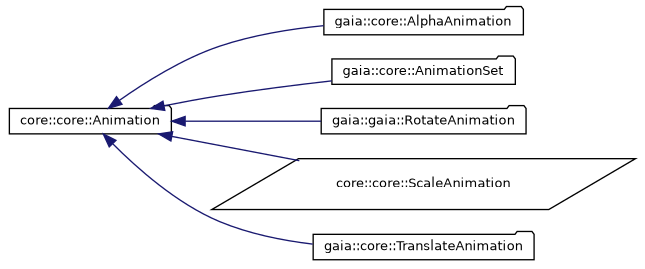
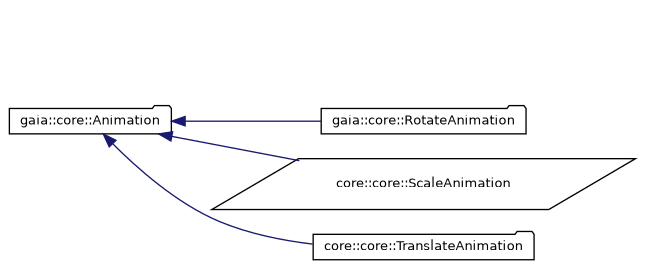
node "gaia::core::AlphaAnimation": removed
node "gaia::core::AnimationSet": removed
node "core::core::Animation": label "core::core::Animation" -> "gaia::core::Animation"
node "gaia::gaia::RotateAnimation": label "gaia::gaia::RotateAnimation" -> "gaia::core::RotateAnimation"
node "gaia::core::TranslateAnimation": label "gaia::core::TranslateAnimation" -> "core::core::TranslateAnimation"
